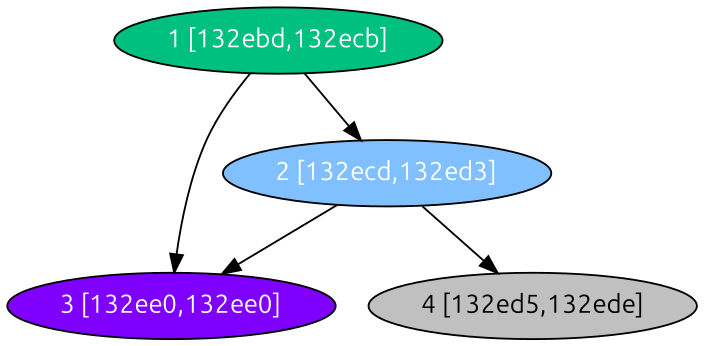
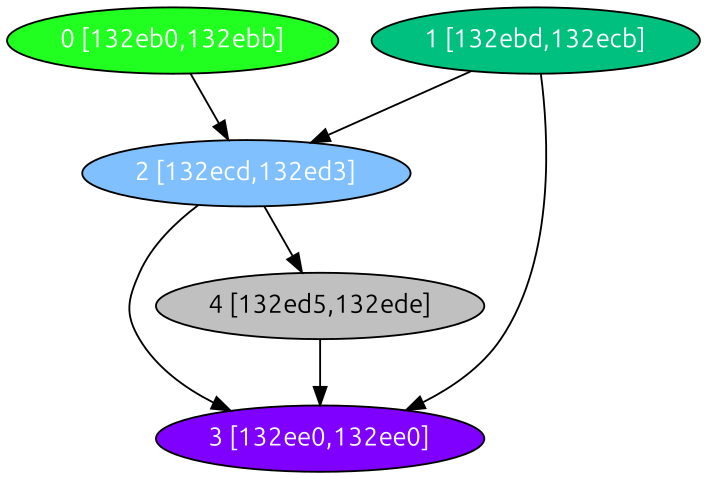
node "0 [132eb0,132ebb]": added
edge "4 [132ed5,132ede]" -> "3 [132ee0,132ee0]": added
